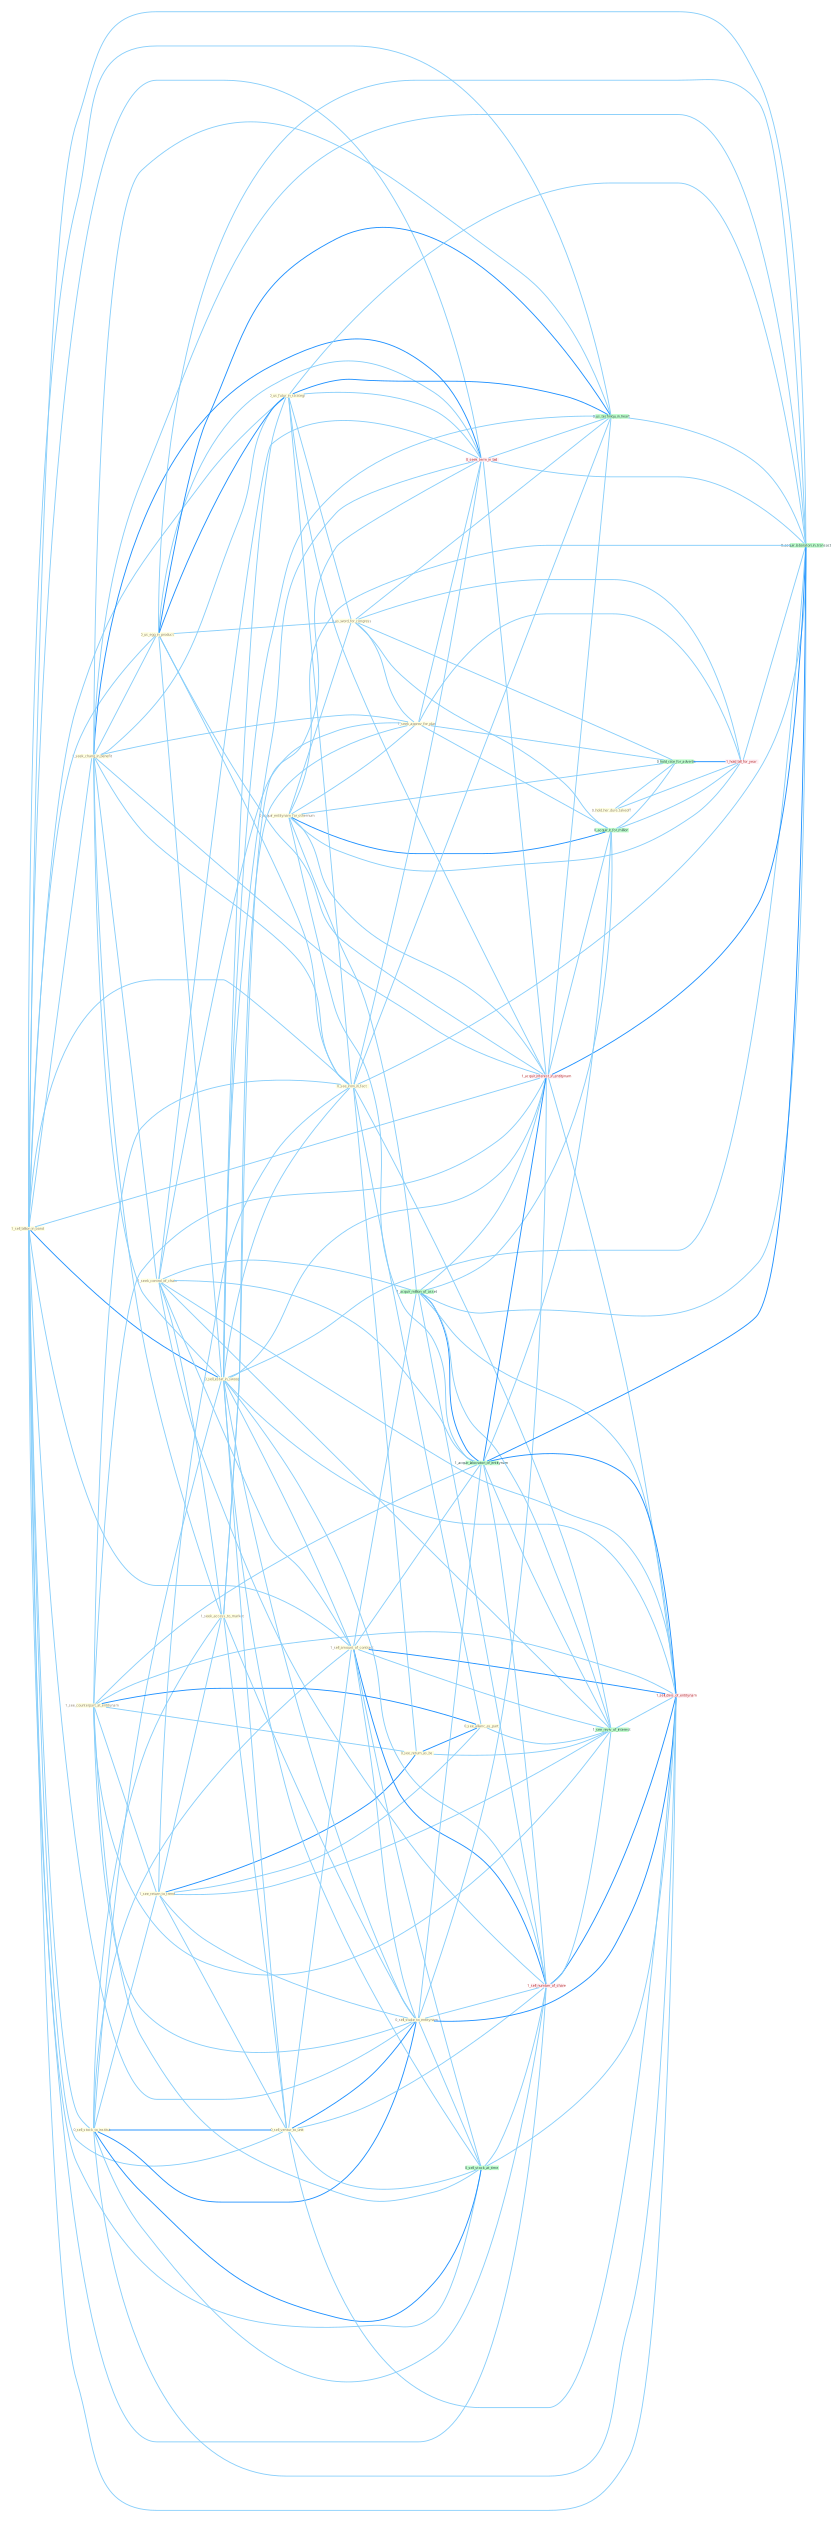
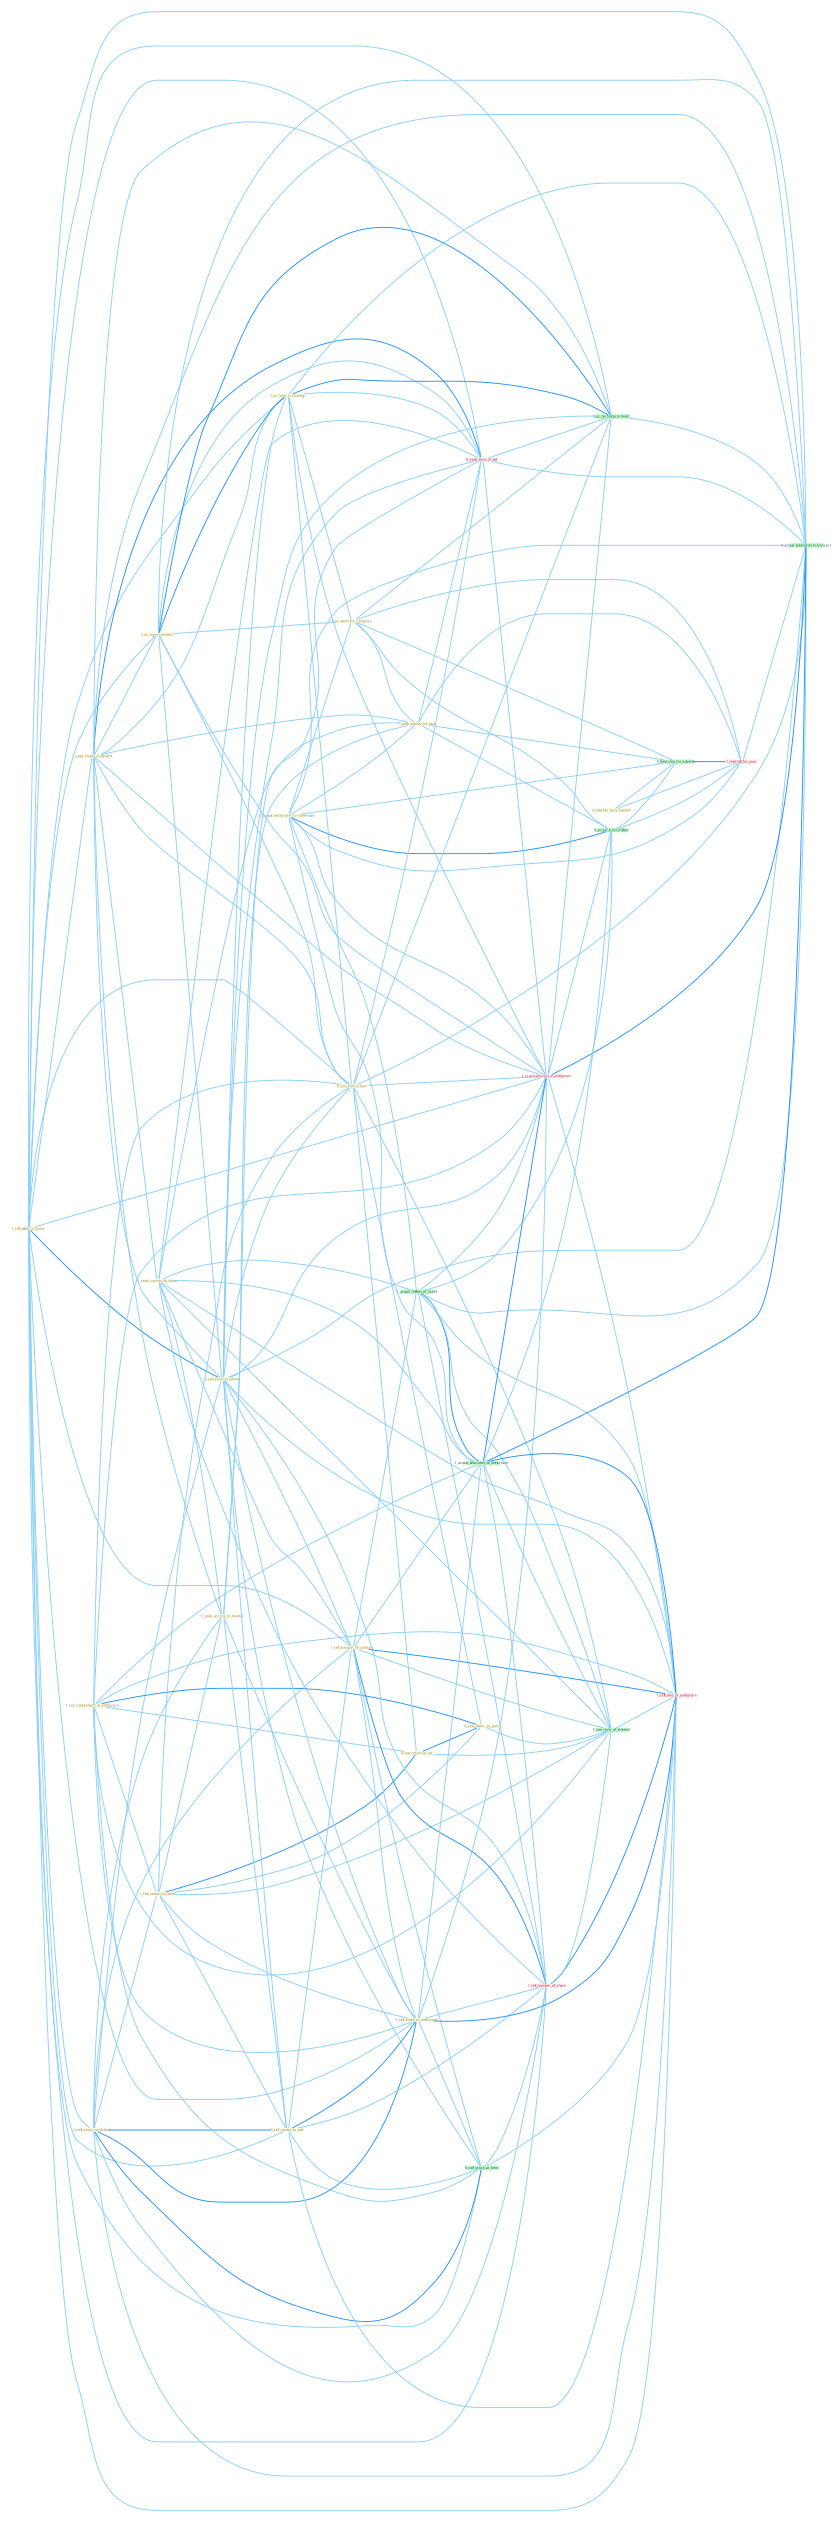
edge "1_acquir_interest_in_entitynam" -- "0_see_ironi_in_fact": added
